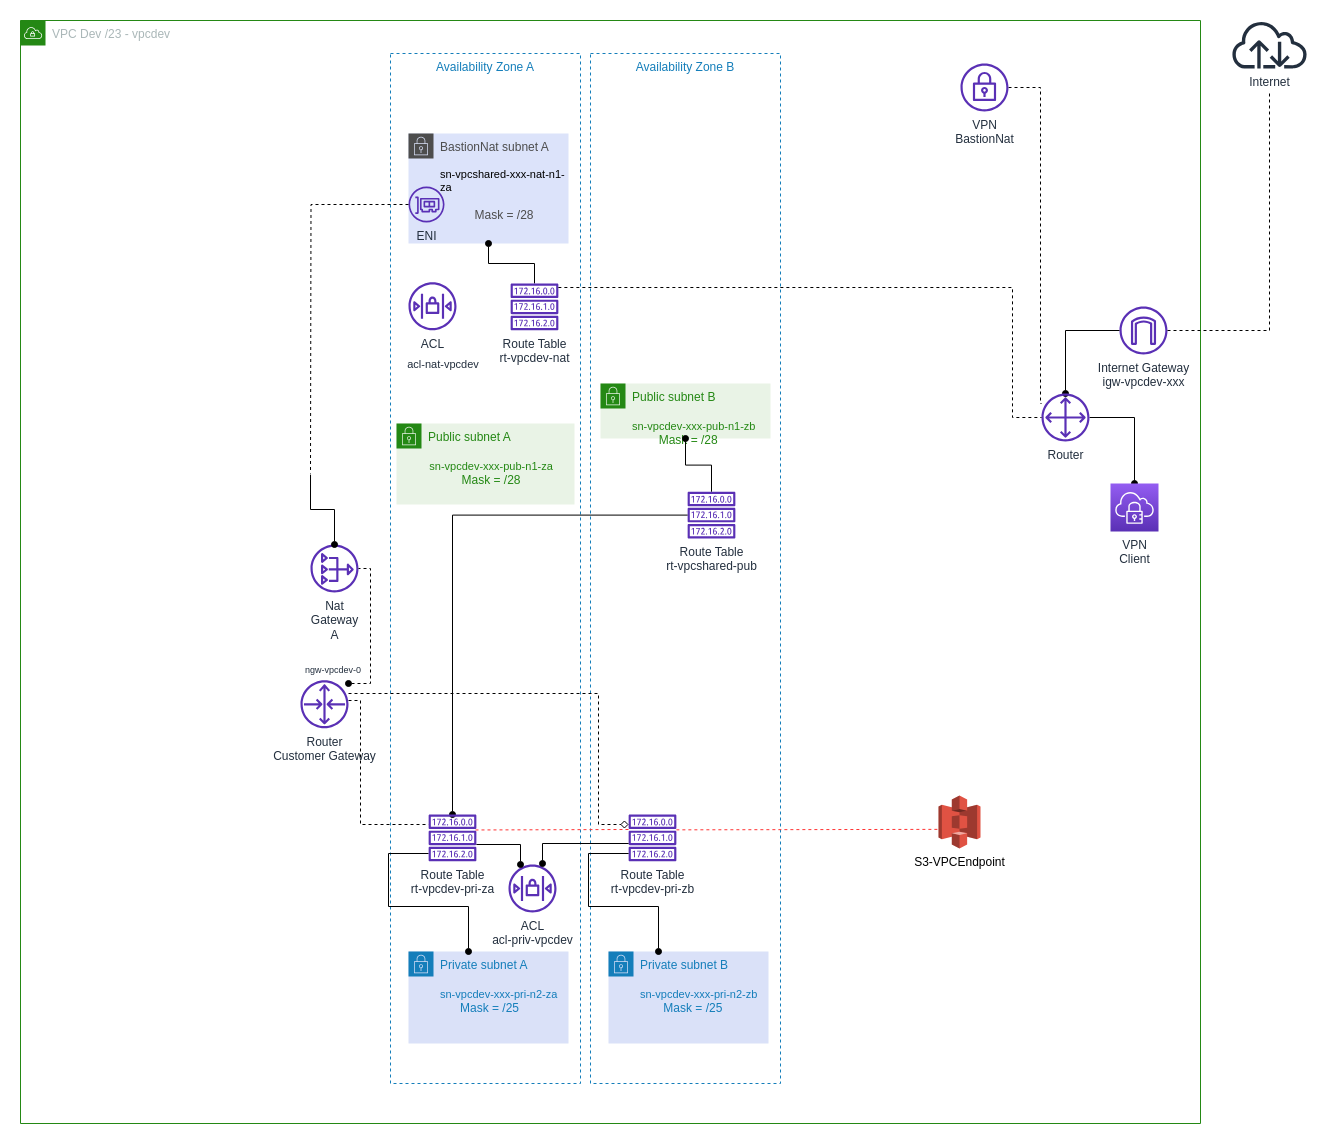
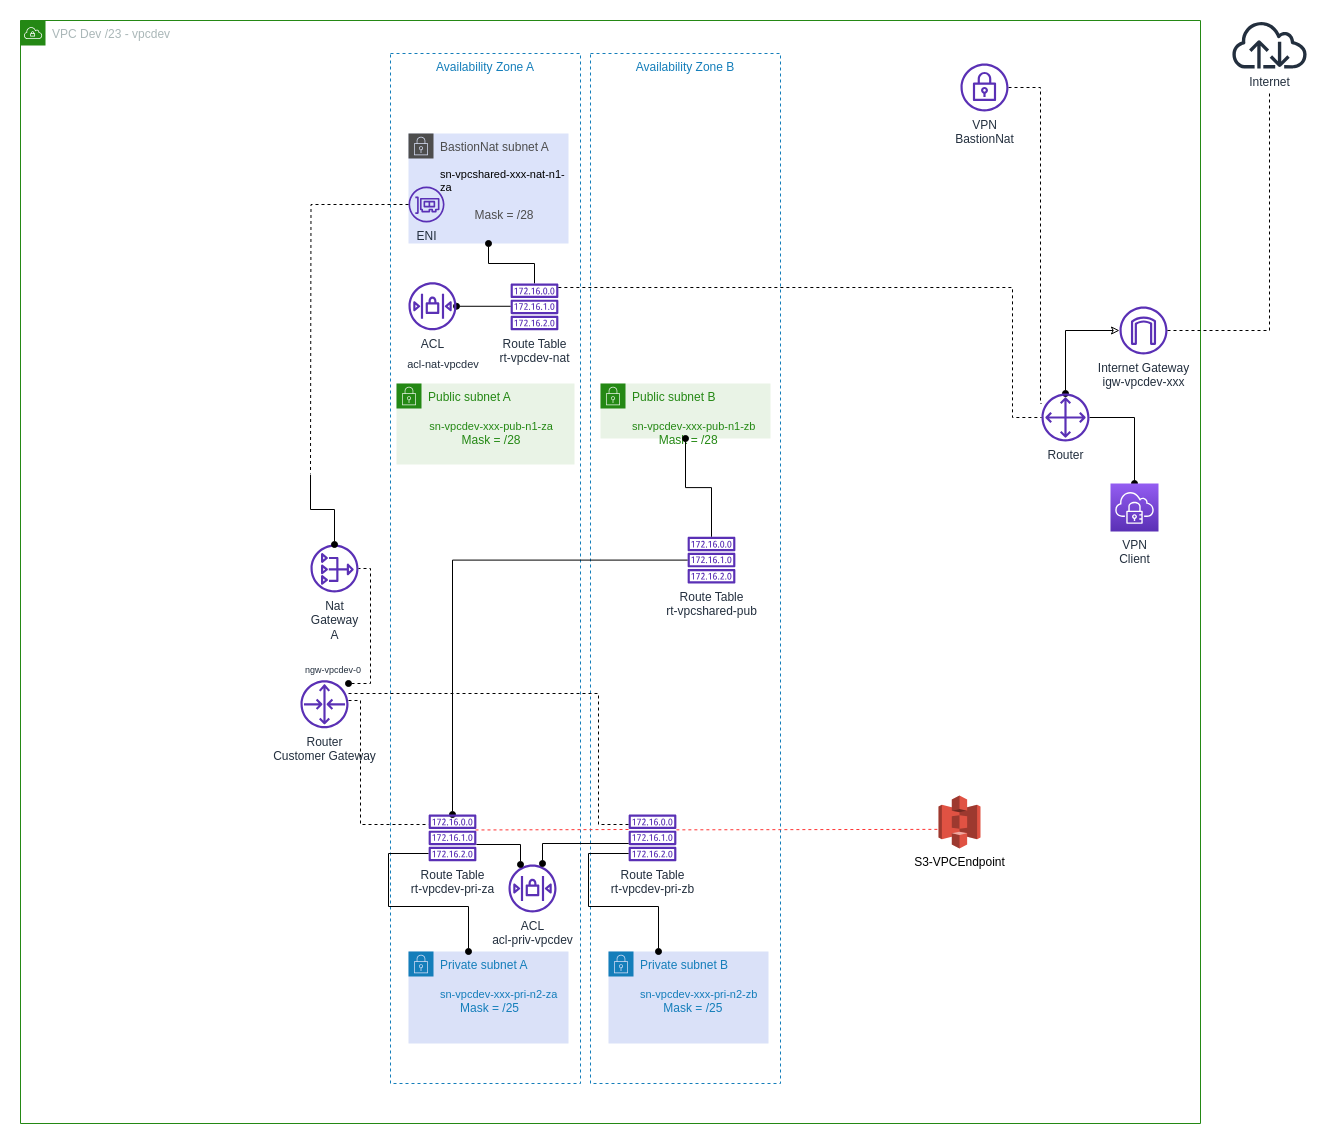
edge "Route Table rt-vpcdev-nat" -> "ACL": added
edge "Internet Gateway igw-vpcdev-xxx" -> "Router": arrowhead none -> classic
node "Public subnet A sn-vpcdev-xxx-pub-n1-za Mask = /28": moved (486, 464) -> (486, 424)
node "Route Table rt-vpcshared-pub": moved (712, 515) -> (712, 560)
edge "Router Customer Gateway" -> "Route Table rt-vpcdev-pri-zb": arrowhead diamond -> none
